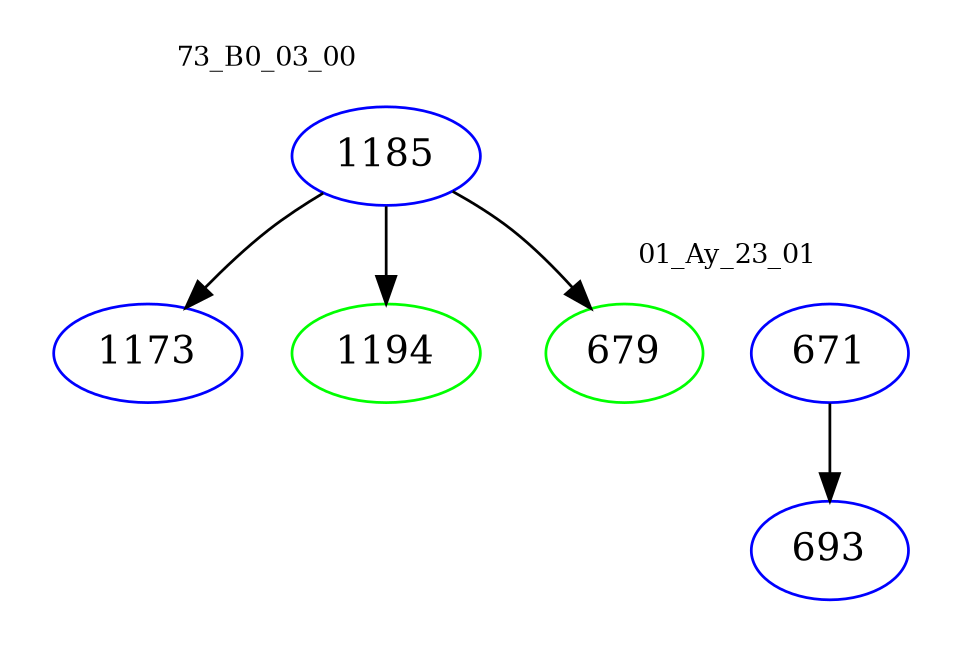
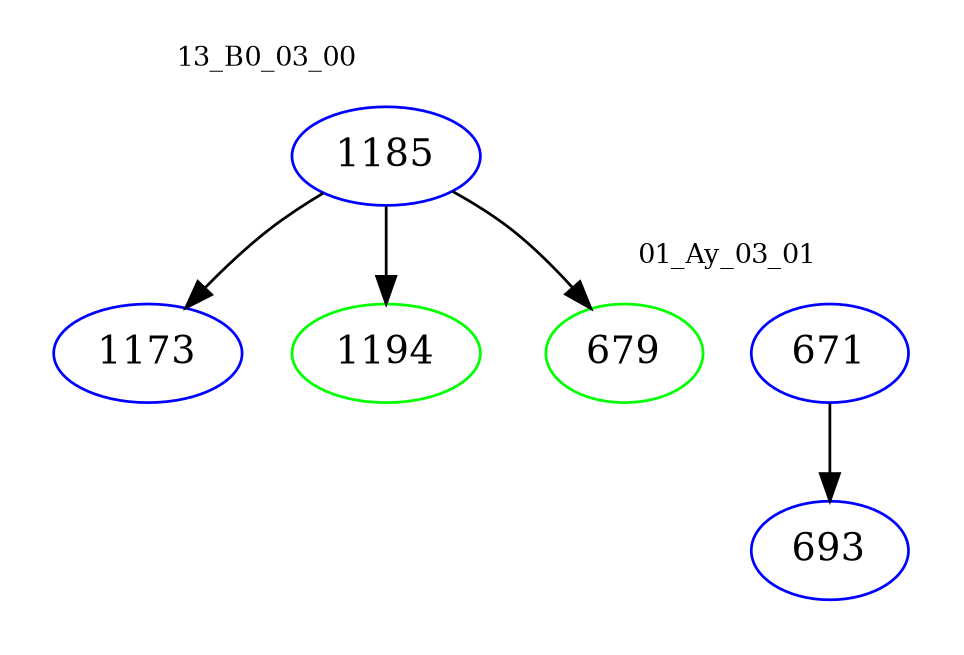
cluster "73_B0_03_00": label "73_B0_03_00" -> "13_B0_03_00"
cluster "01_Ay_23_01": label "01_Ay_23_01" -> "01_Ay_03_01"
